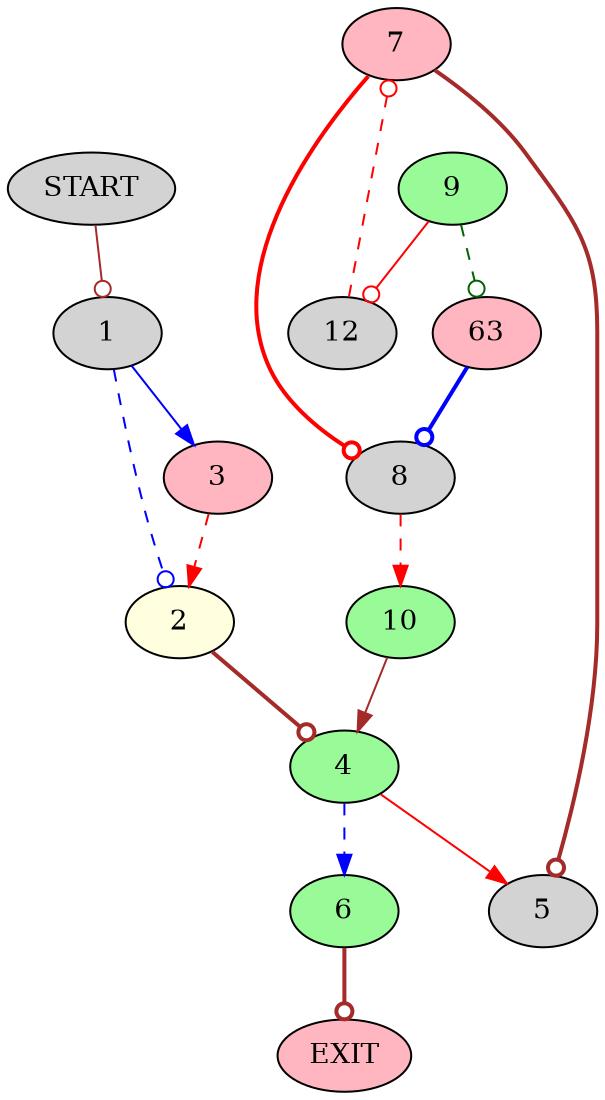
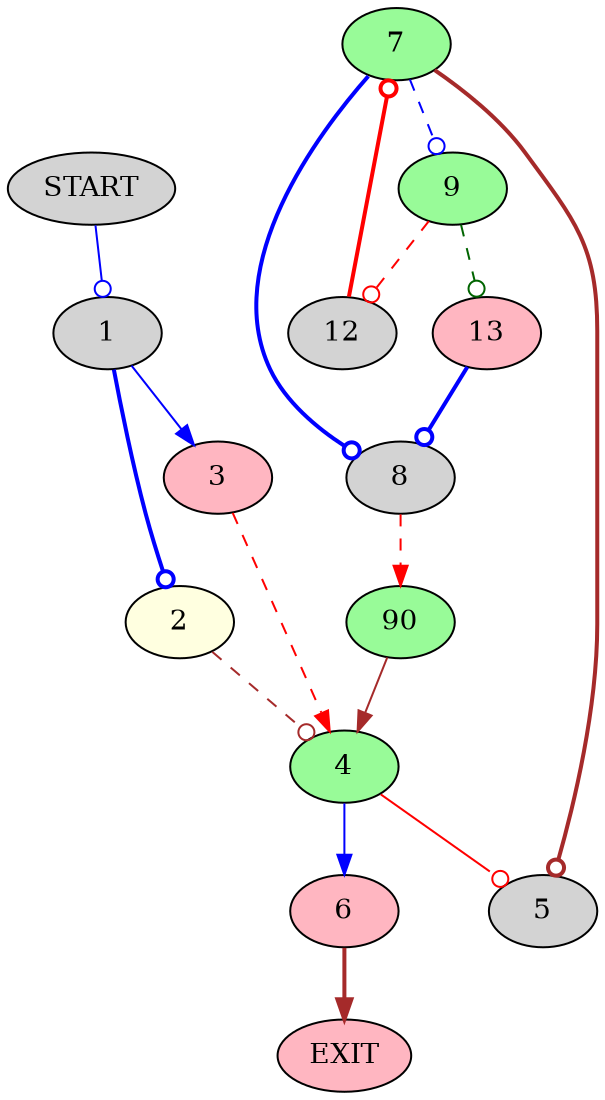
node "7": fillcolor lightpink -> palegreen
edge "7" -> "9": added
edge "12" -> "7": style dashed -> bold
edge "START" -> "1": color brown -> blue
edge "9" -> "12": style solid -> dashed
edge "7" -> "8": color red -> blue
node "63": label "63" -> "13"
edge "1" -> "2": style dashed -> bold
edge "3" -> "2": now "3" -> "4"
node "10": label "10" -> "90"
edge "2" -> "4": style bold -> dashed
edge "4" -> "6": style dashed -> solid
edge "4" -> "5": arrowhead normal -> odot
node "6": fillcolor palegreen -> lightpink
edge "6" -> "EXIT": arrowhead odot -> normal
